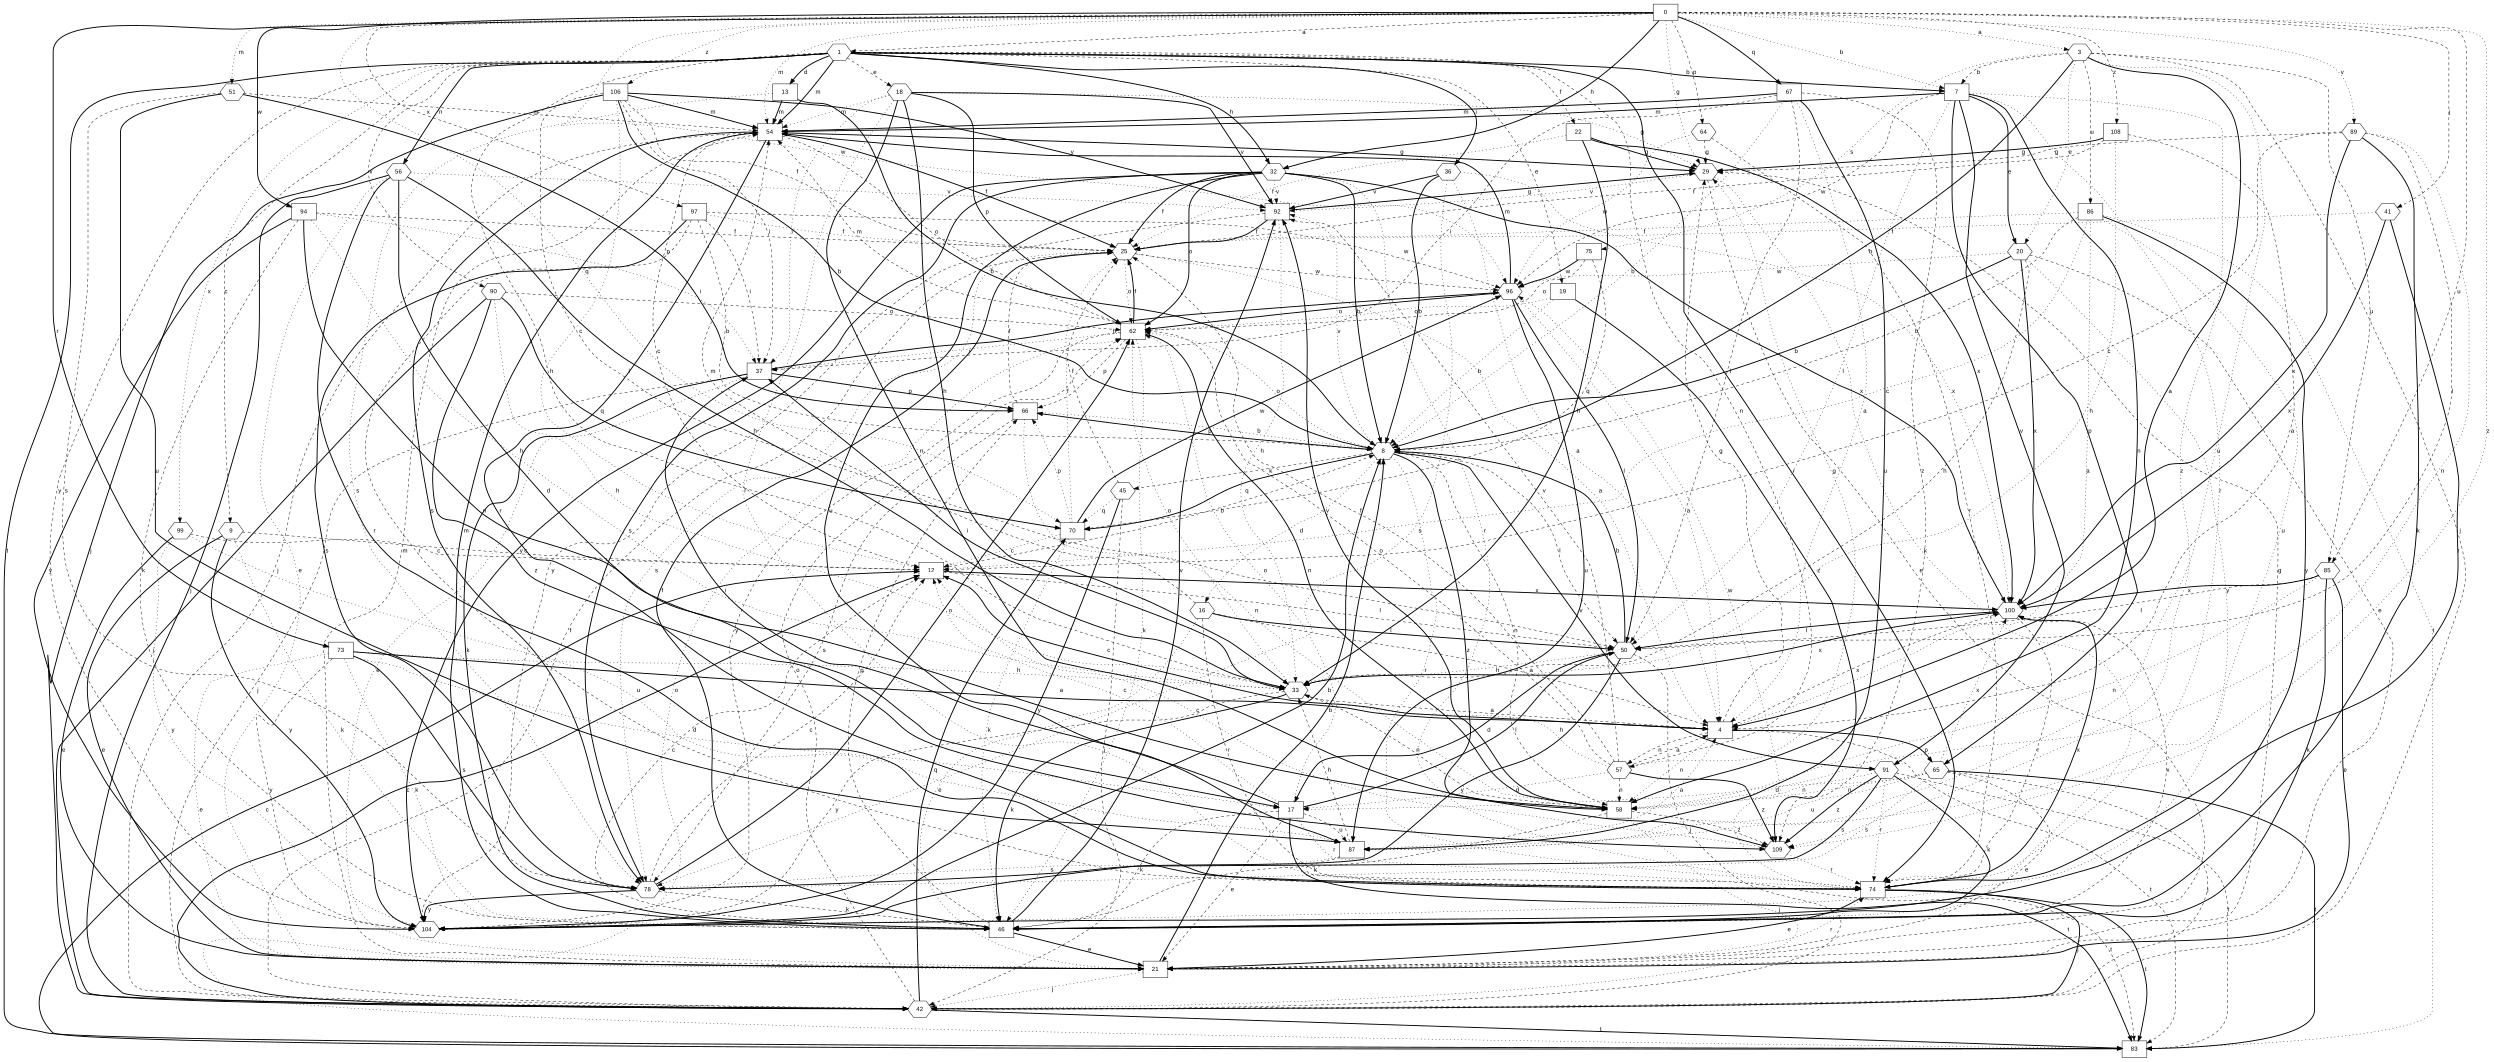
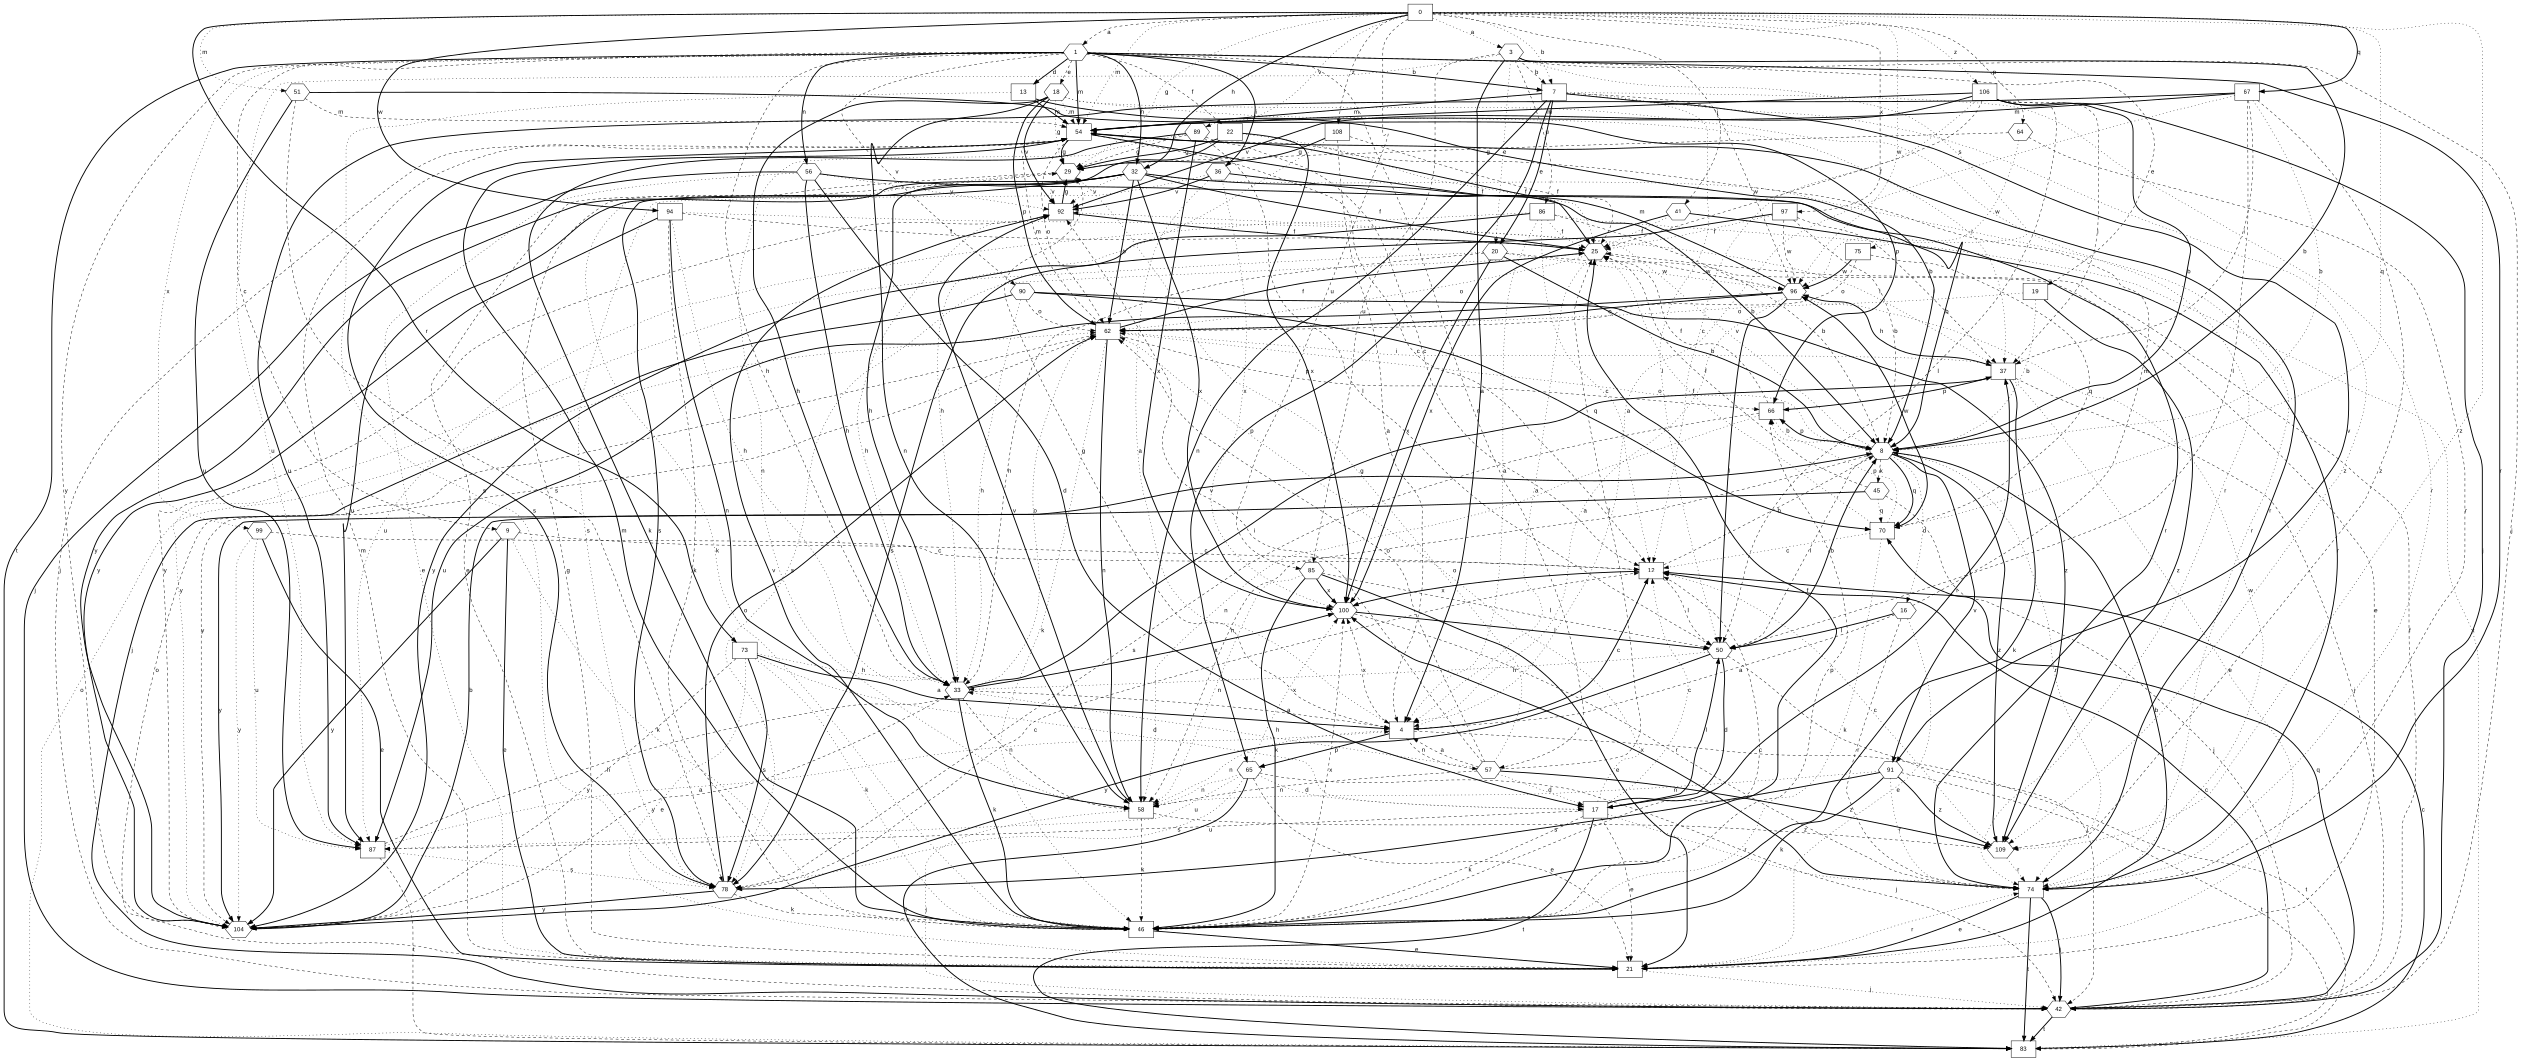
edge "97" -> "74": removed, label "r"
